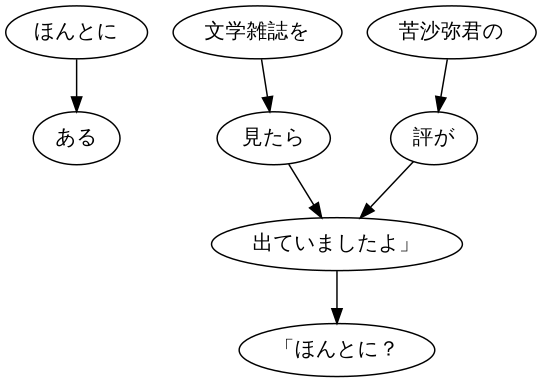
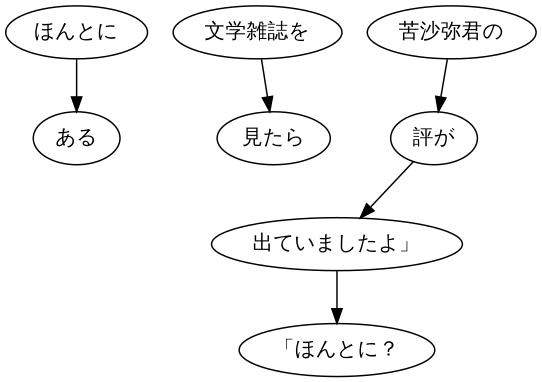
edge "見たら" -> "出ていましたよ」": removed
